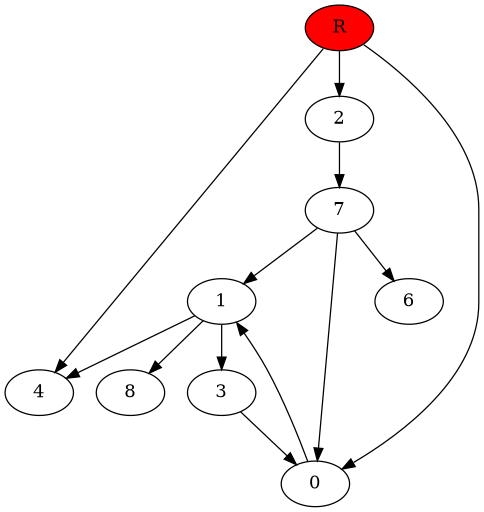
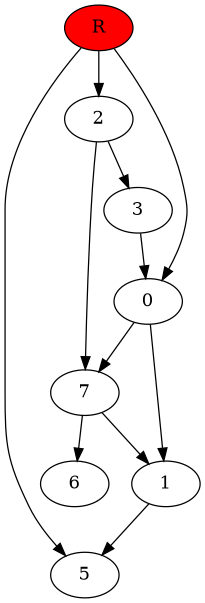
edge "1" -> "3": now "2" -> "3"
edge "7" -> "0": reversed
node "4": label "4" -> "5"
node "8": removed
